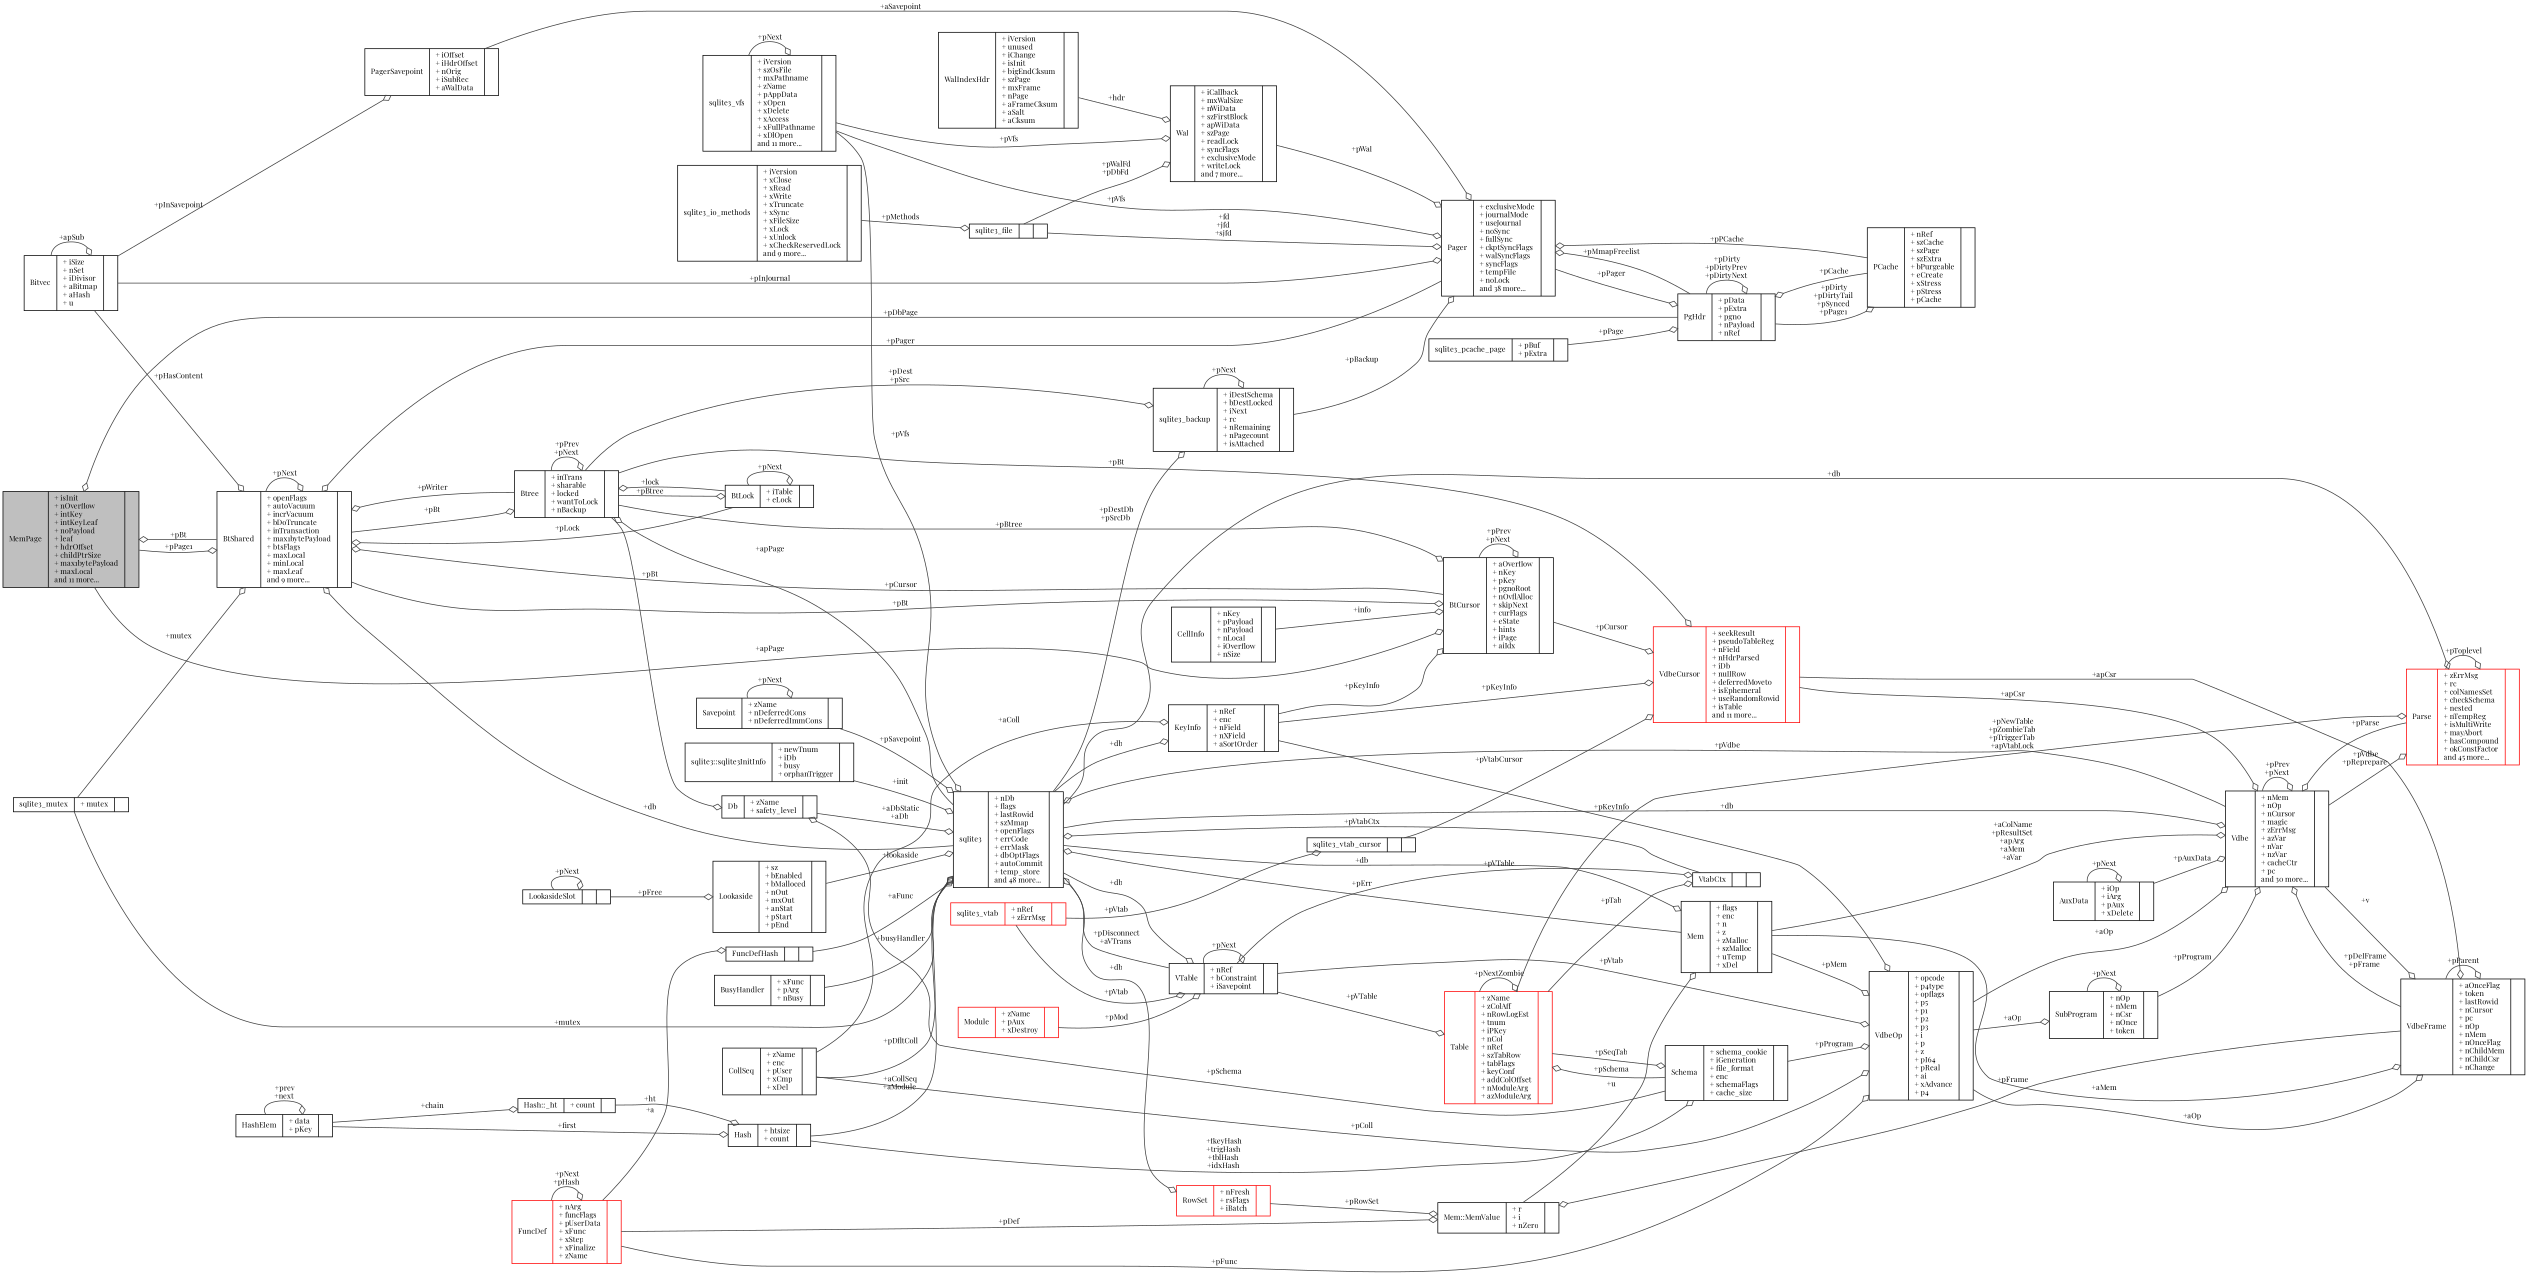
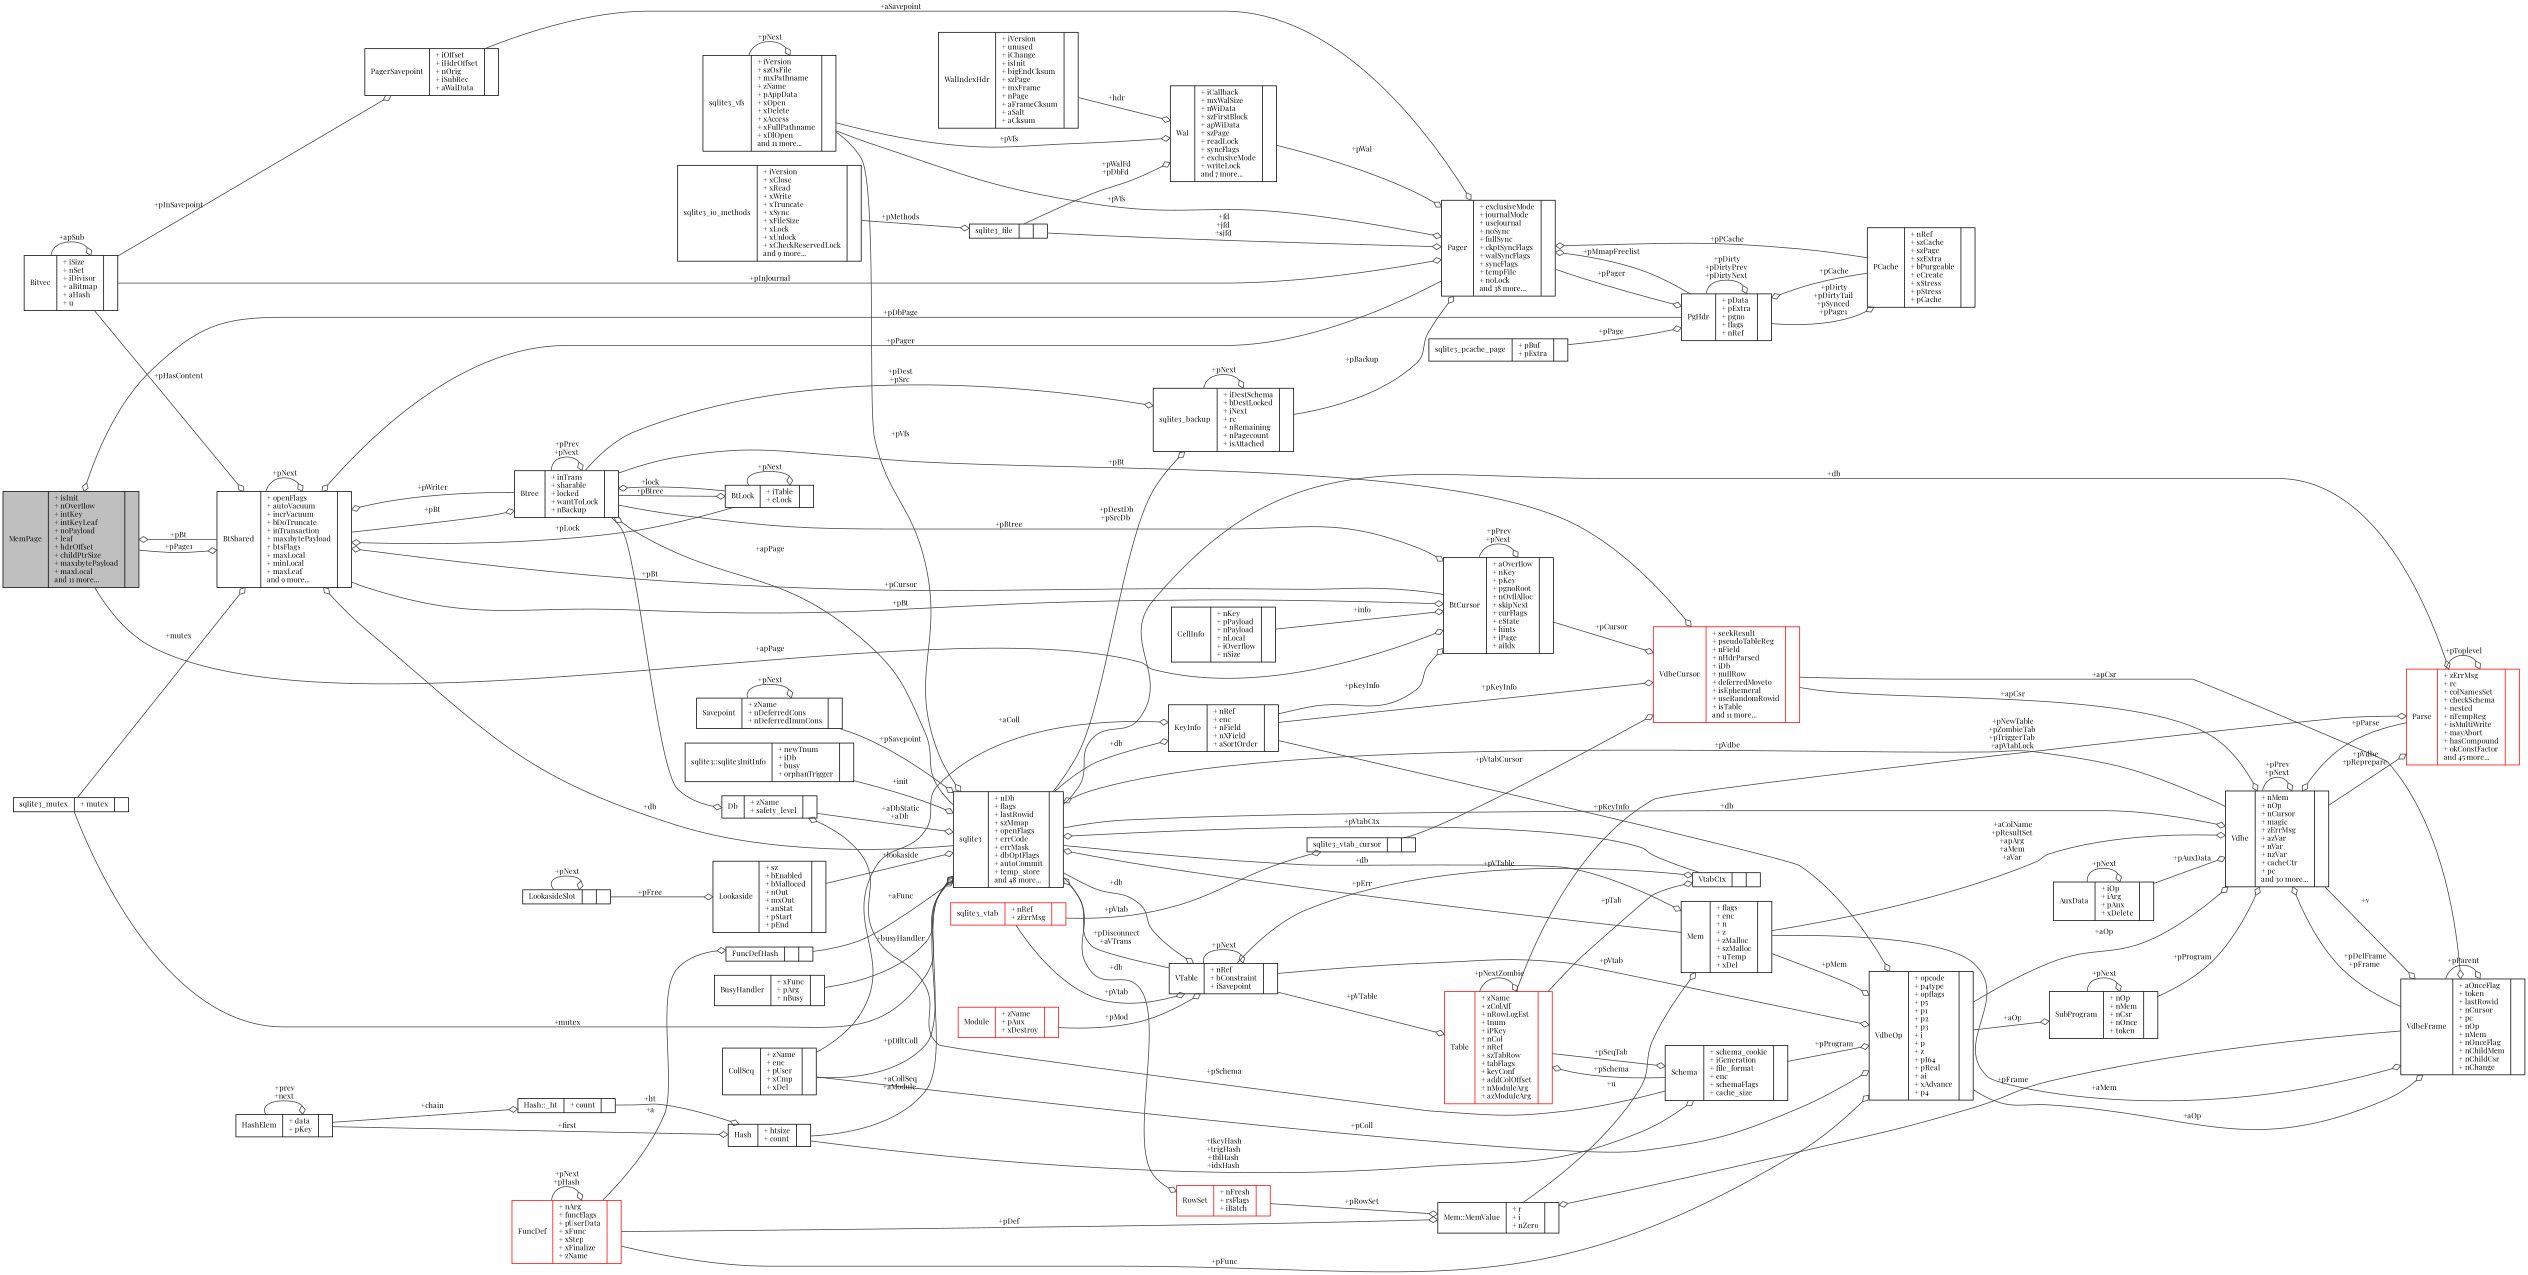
node "PgHdr": text "+ nPayload" -> "+ flags"
